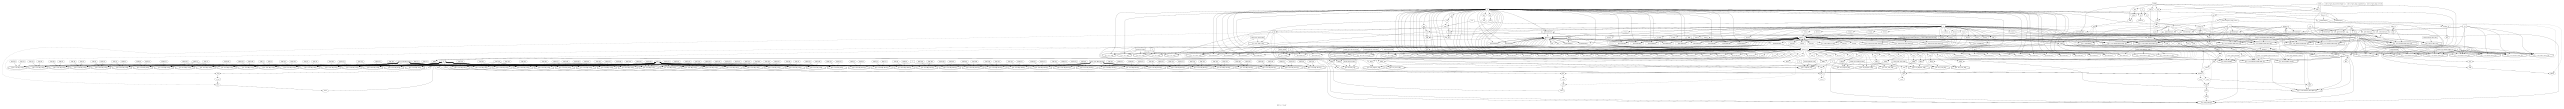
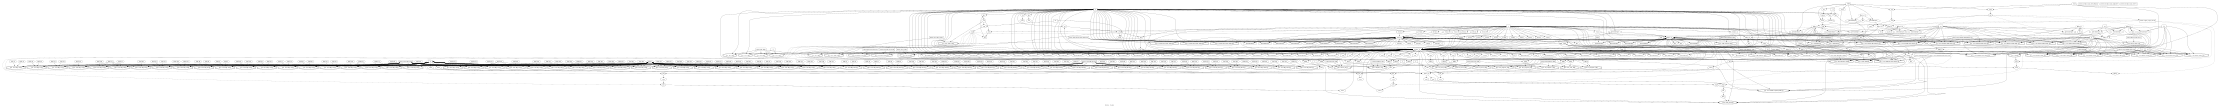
node "Const:randombytes": added
